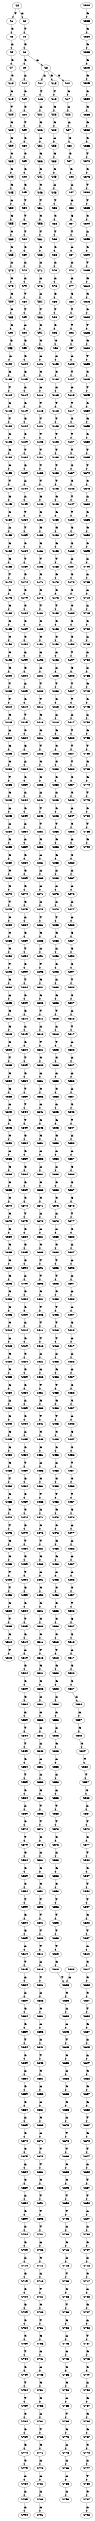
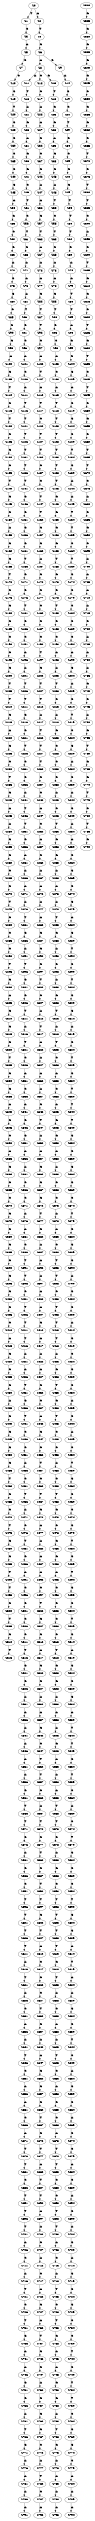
edge "S618" -> "S628": now "S618" -> "S623"
